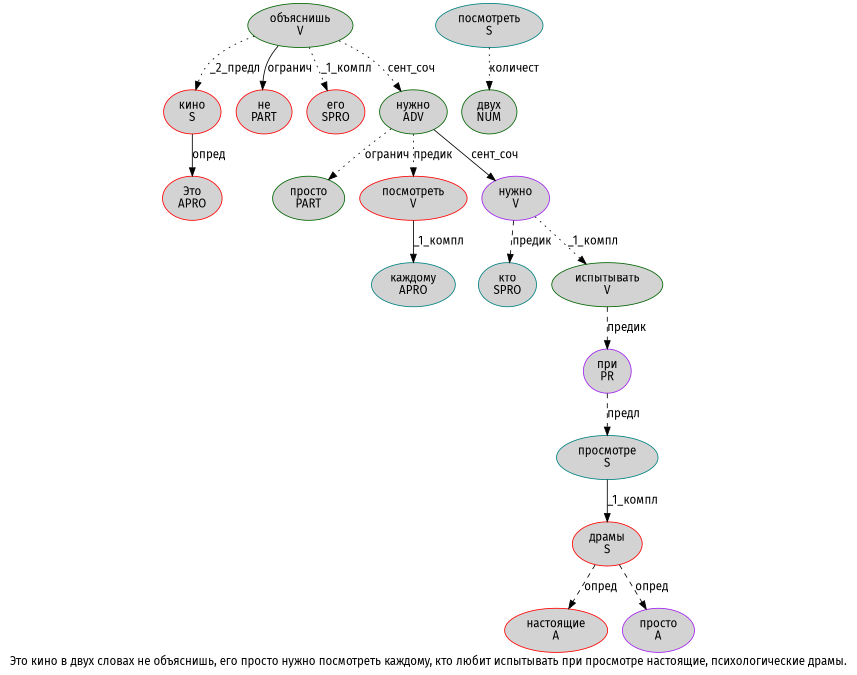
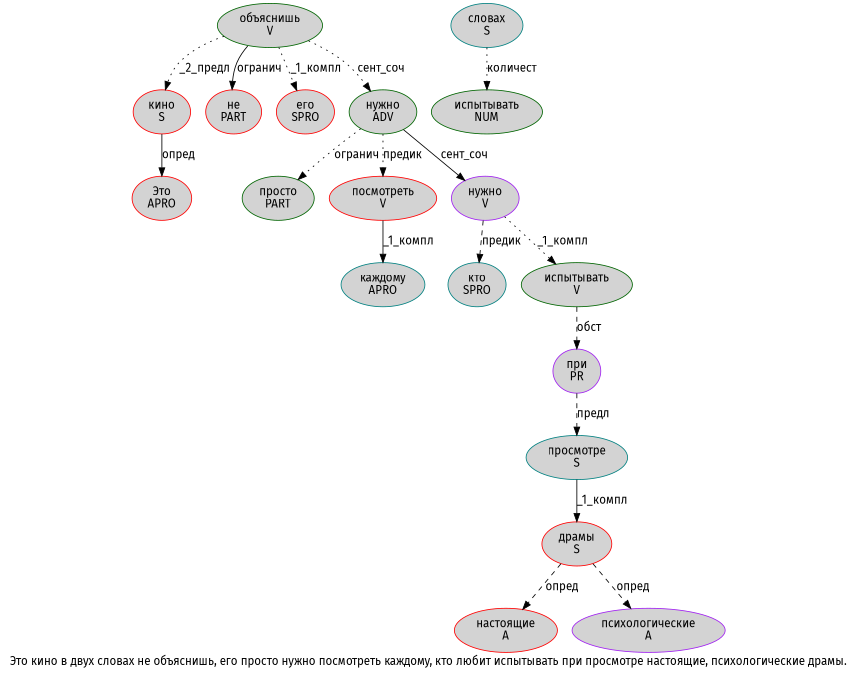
node "посмотреть S": label "посмотреть S" -> "словах S"
node "двух NUM": label "двух NUM" -> "испытывать NUM"
edge "испытывать V" -> "при PR": label "предик" -> "обст"
node "просто A": label "просто A" -> "психологические A"
